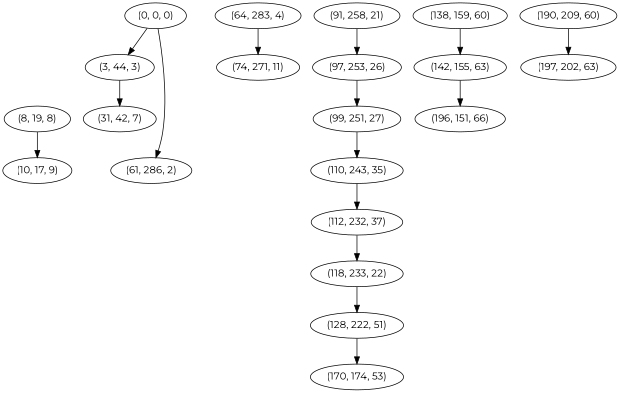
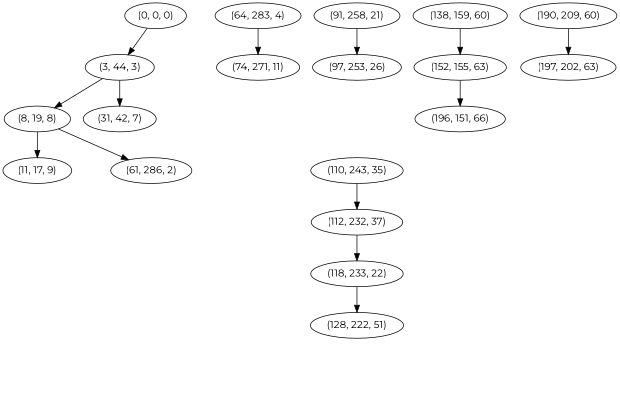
node "(142, 155, 63)": label "(142, 155, 63)" -> "(152, 155, 63)"
edge "(0, 0, 0)" -> "(61, 286, 2)": now "(8, 19, 8)" -> "(61, 286, 2)"
edge "(3, 44, 3)" -> "(8, 19, 8)": added
node "(99, 251, 27)": removed
node "(10, 17, 9)": label "(10, 17, 9)" -> "(11, 17, 9)"
node "(170, 174, 53)": removed
